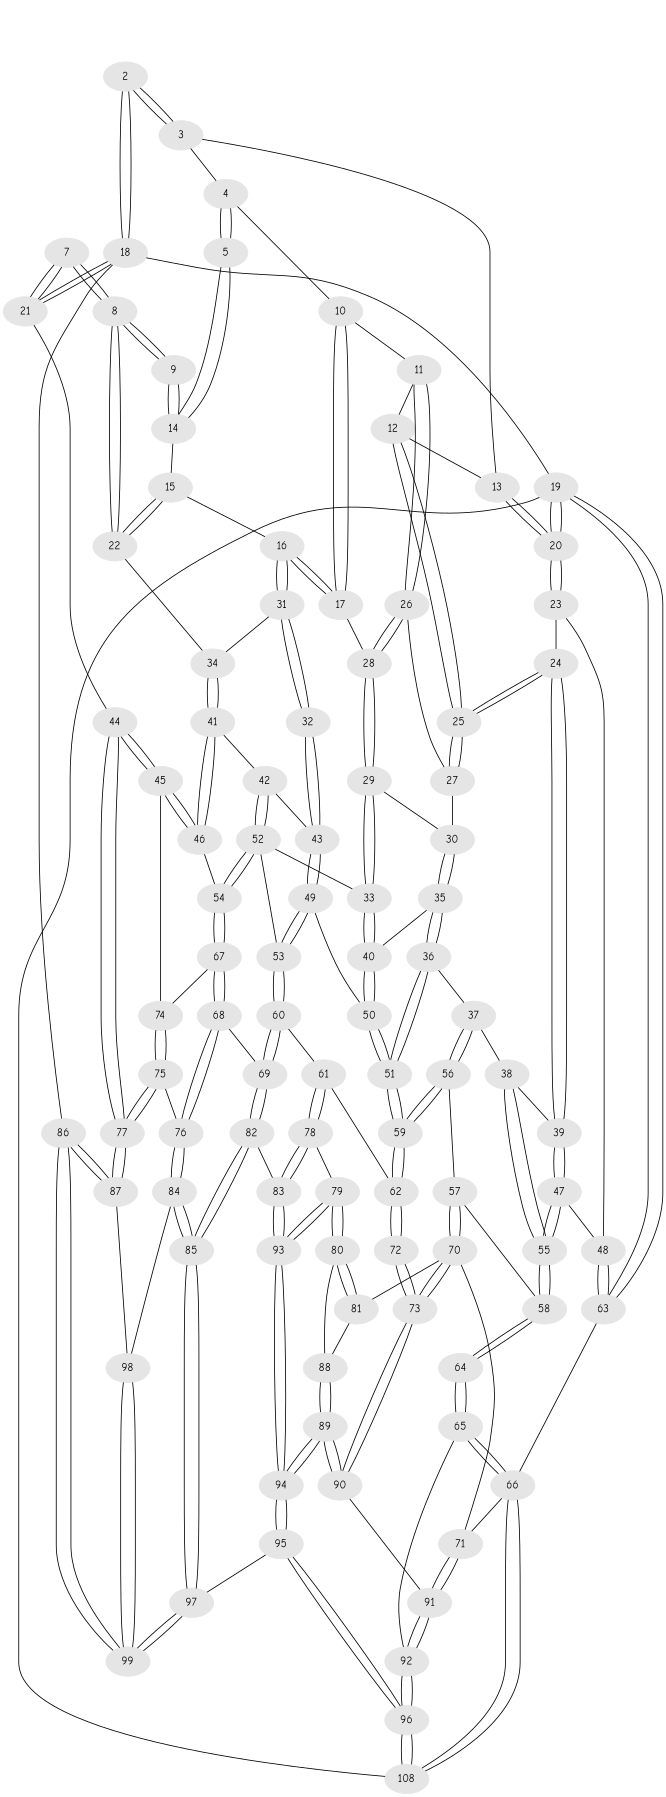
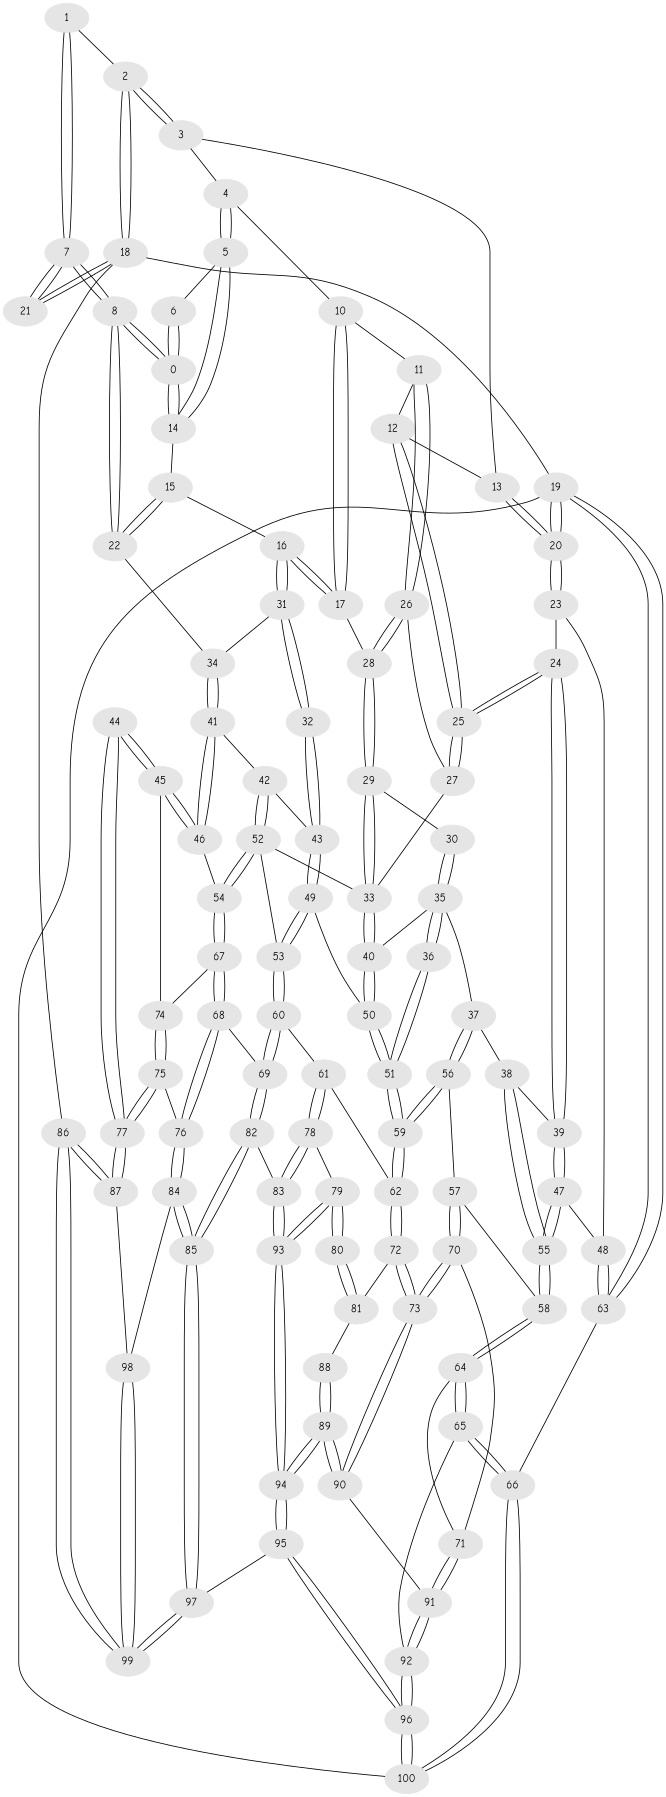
node "1": added
node "6": added
node "9": label "9" -> "0"
edge "21" -- "44": removed
edge "27" -- "30": now "27" -- "33"
edge "36" -- "37": now "35" -- "37"
edge "70" -- "81": now "72" -- "81"
edge "80" -- "88": removed
edge "66" -- "71": now "64" -- "71"
node "108": label "108" -> "100"
